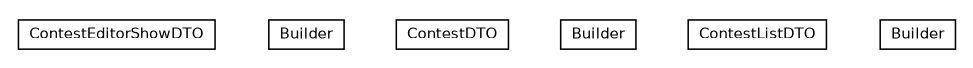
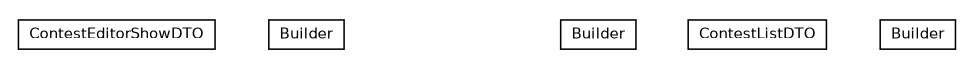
node "ContestDTO": removed
